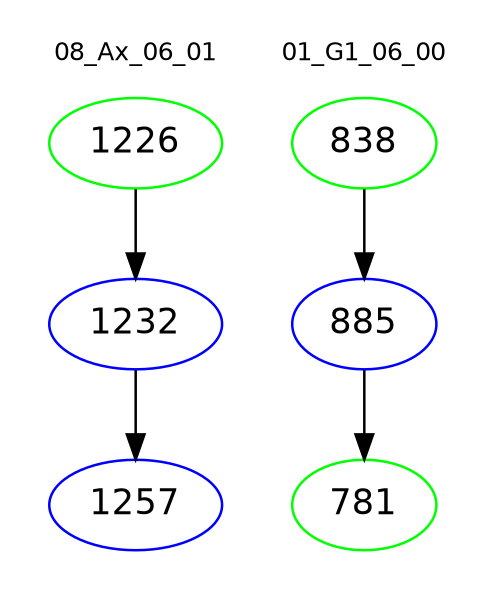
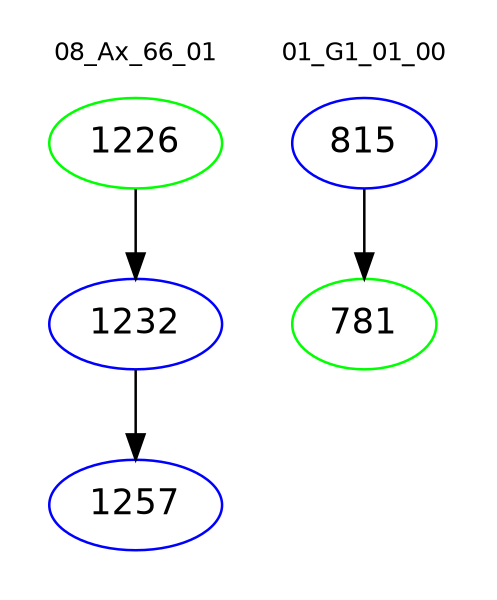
cluster "08_Ax_06_01": label "08_Ax_06_01" -> "08_Ax_66_01"
cluster "01_G1_06_00": label "01_G1_06_00" -> "01_G1_01_00"
node "838": removed
node "885": label "885" -> "815"
